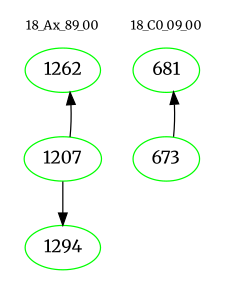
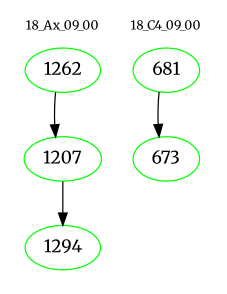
cluster "18_Ax_89_00": label "18_Ax_89_00" -> "18_Ax_09_00"
cluster "18_C0_09_00": label "18_C0_09_00" -> "18_C4_09_00"
edge "1207" -> "1262": reversed
edge "673" -> "681": reversed
